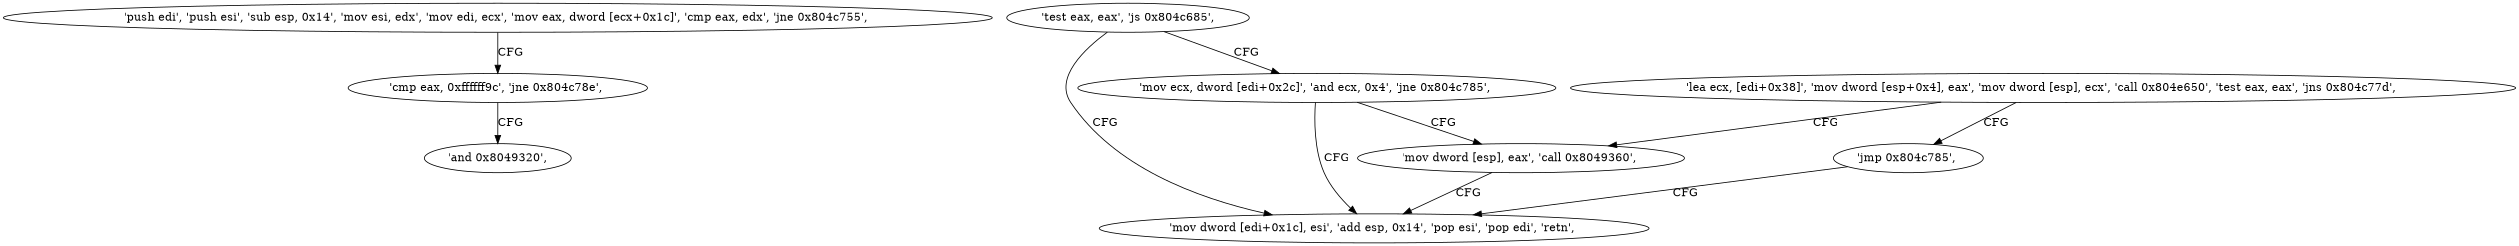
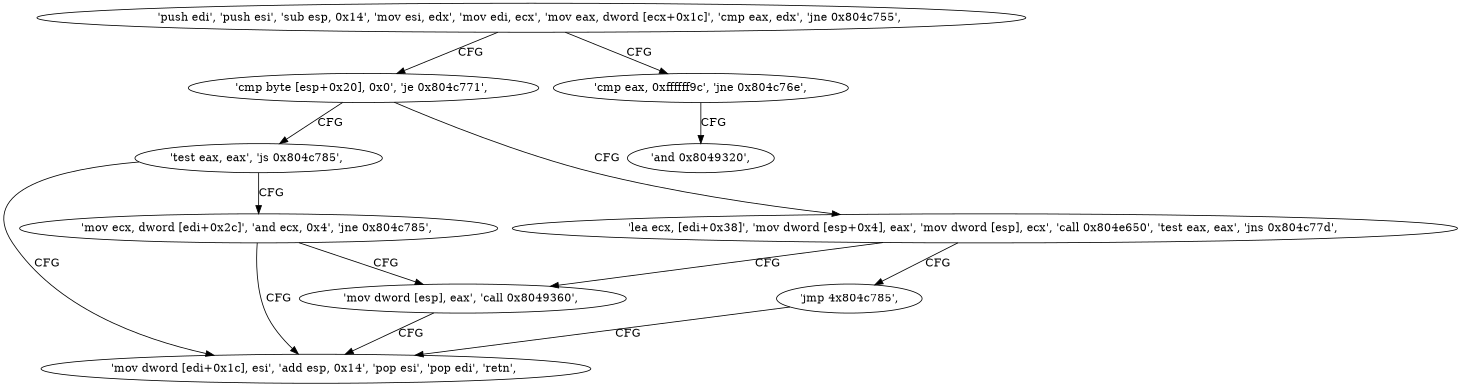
node "'test eax, eax', 'js 0x804c685',": label "'test eax, eax', 'js 0x804c685'," -> "'test eax, eax', 'js 0x804c785',"
node "'cmp byte [esp+0x20], 0x0', 'je 0x804c771',": added
node "'cmp eax, 0xffffff9c', 'jne 0x804c78e',": label "'cmp eax, 0xffffff9c', 'jne 0x804c78e'," -> "'cmp eax, 0xffffff9c', 'jne 0x804c76e',"
node "'jmp 0x804c785',": label "'jmp 0x804c785'," -> "'jmp 4x804c785',"
